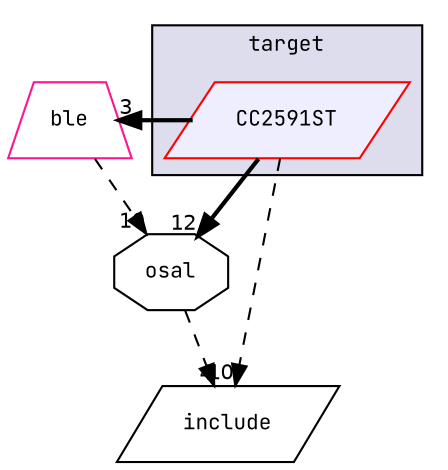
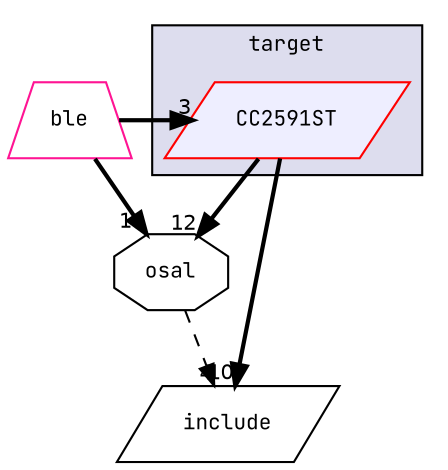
edge "CC2591ST" -> "ble": reversed
edge "ble" -> "osal": style dashed -> bold
edge "CC2591ST" -> "include": style dashed -> bold
